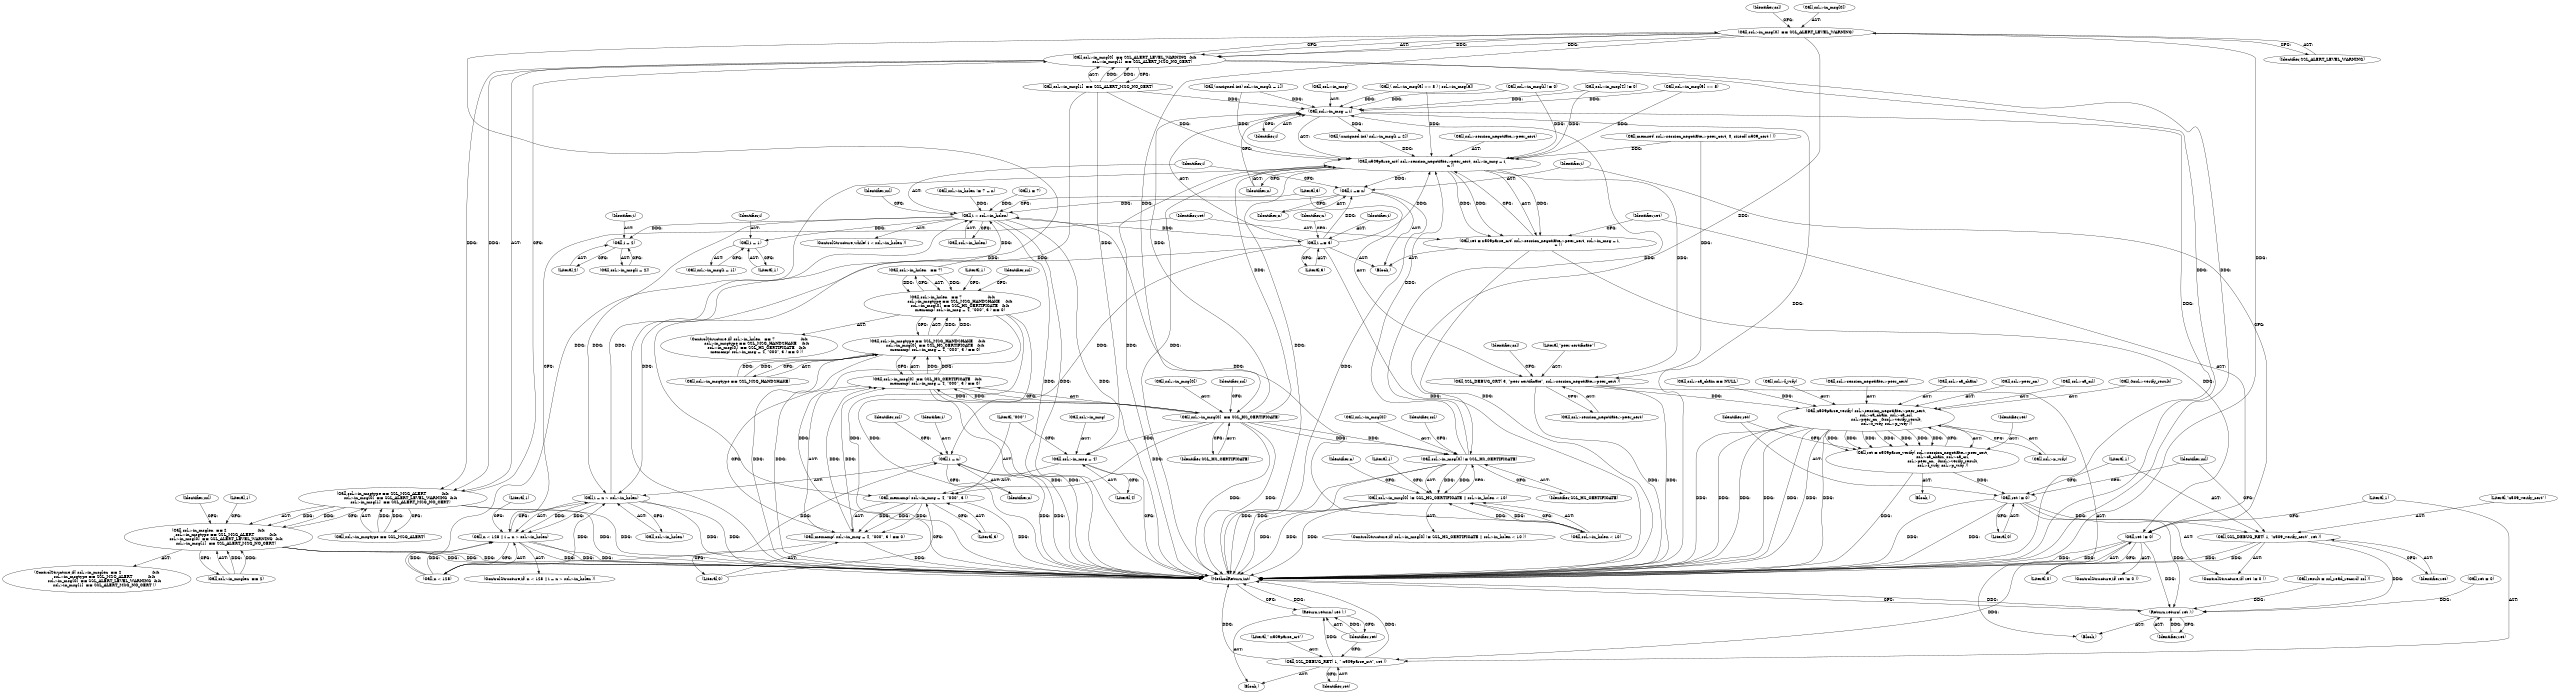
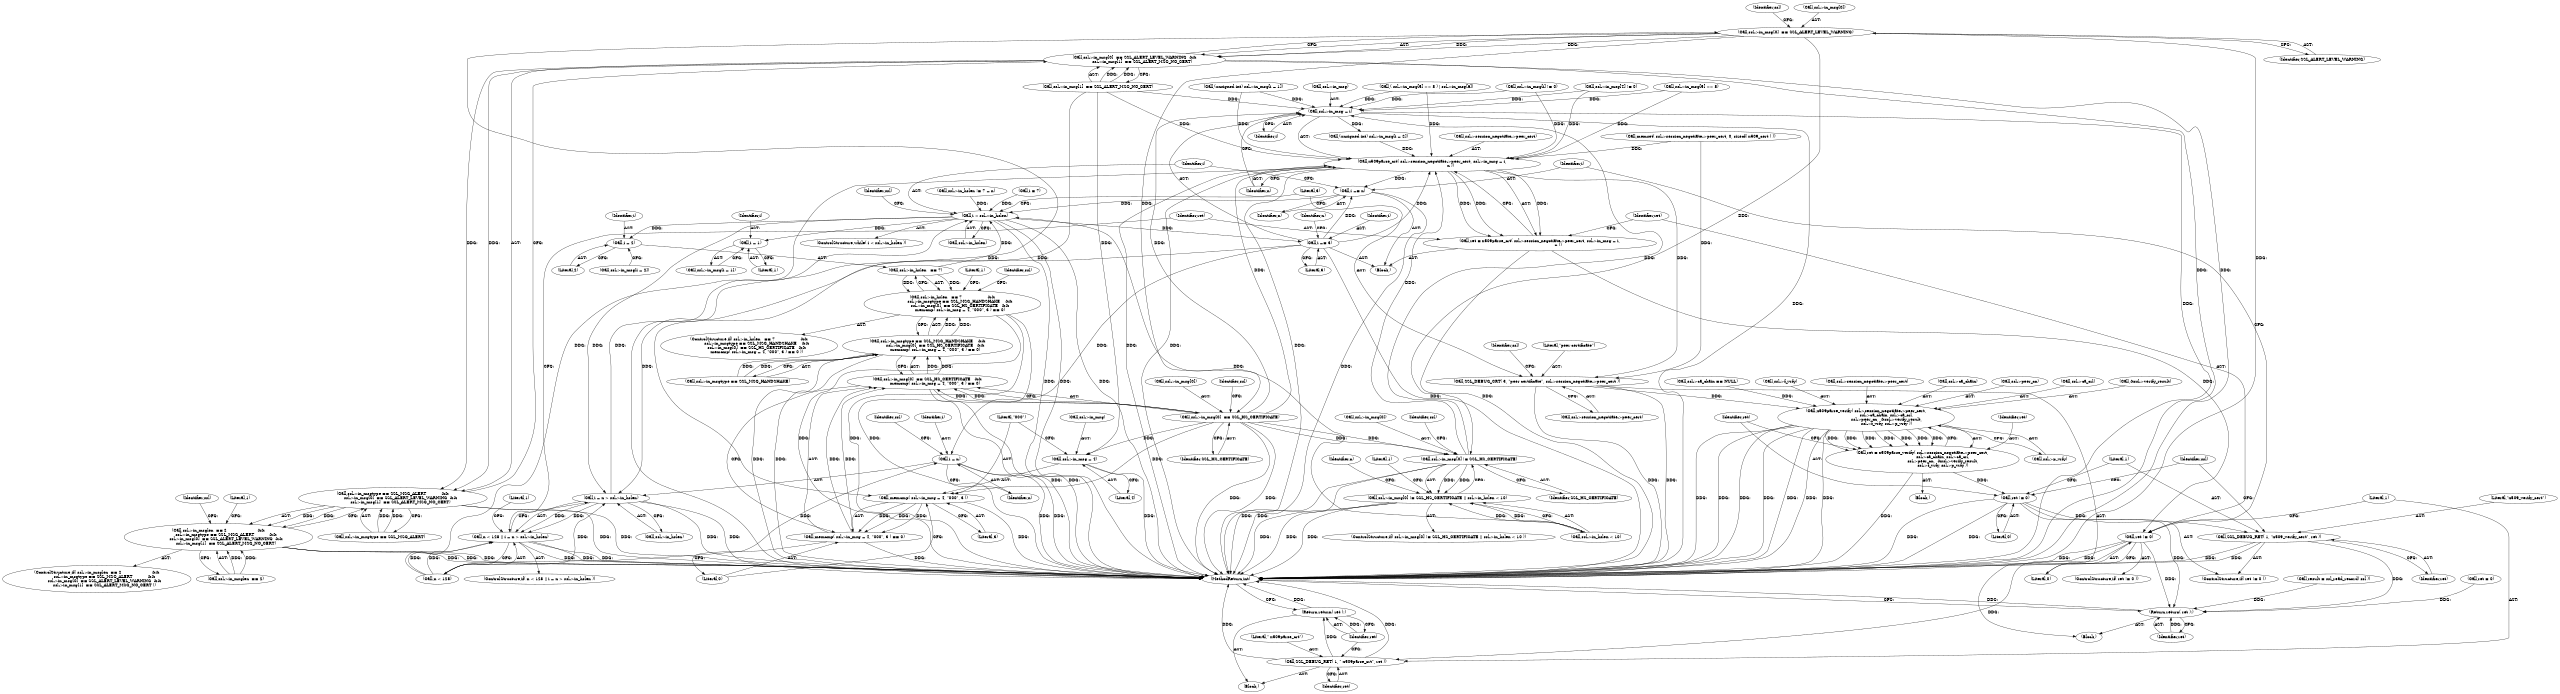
edge "(Call,i + 2)" -> "(Call,ssl->in_msg[i + 2])": now "(Call,i + 2)" -> "(Call,ssl->in_hslen   == 7)"
edge "(Call,ssl->in_msg + 4)" -> "(MethodReturn,int)": label "CFG: " -> "DDG: "
